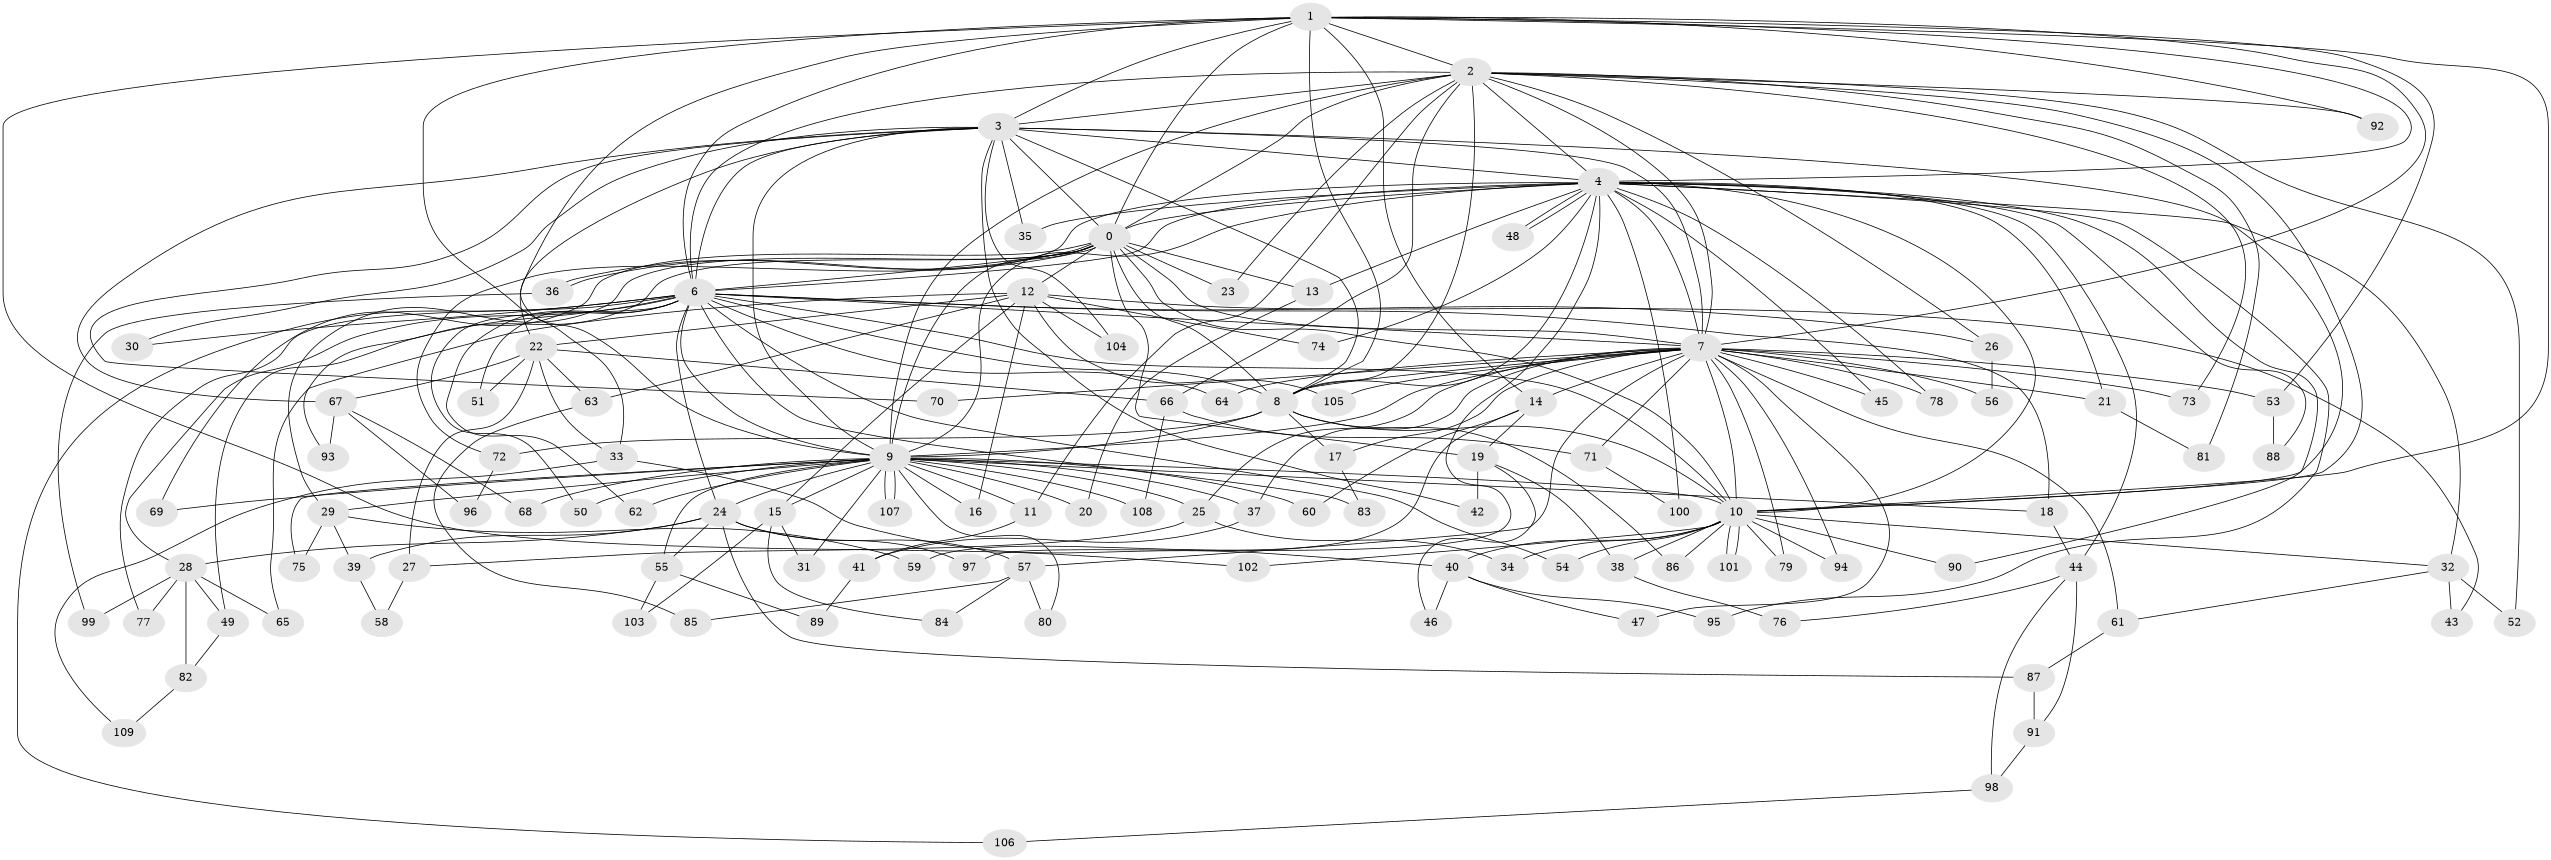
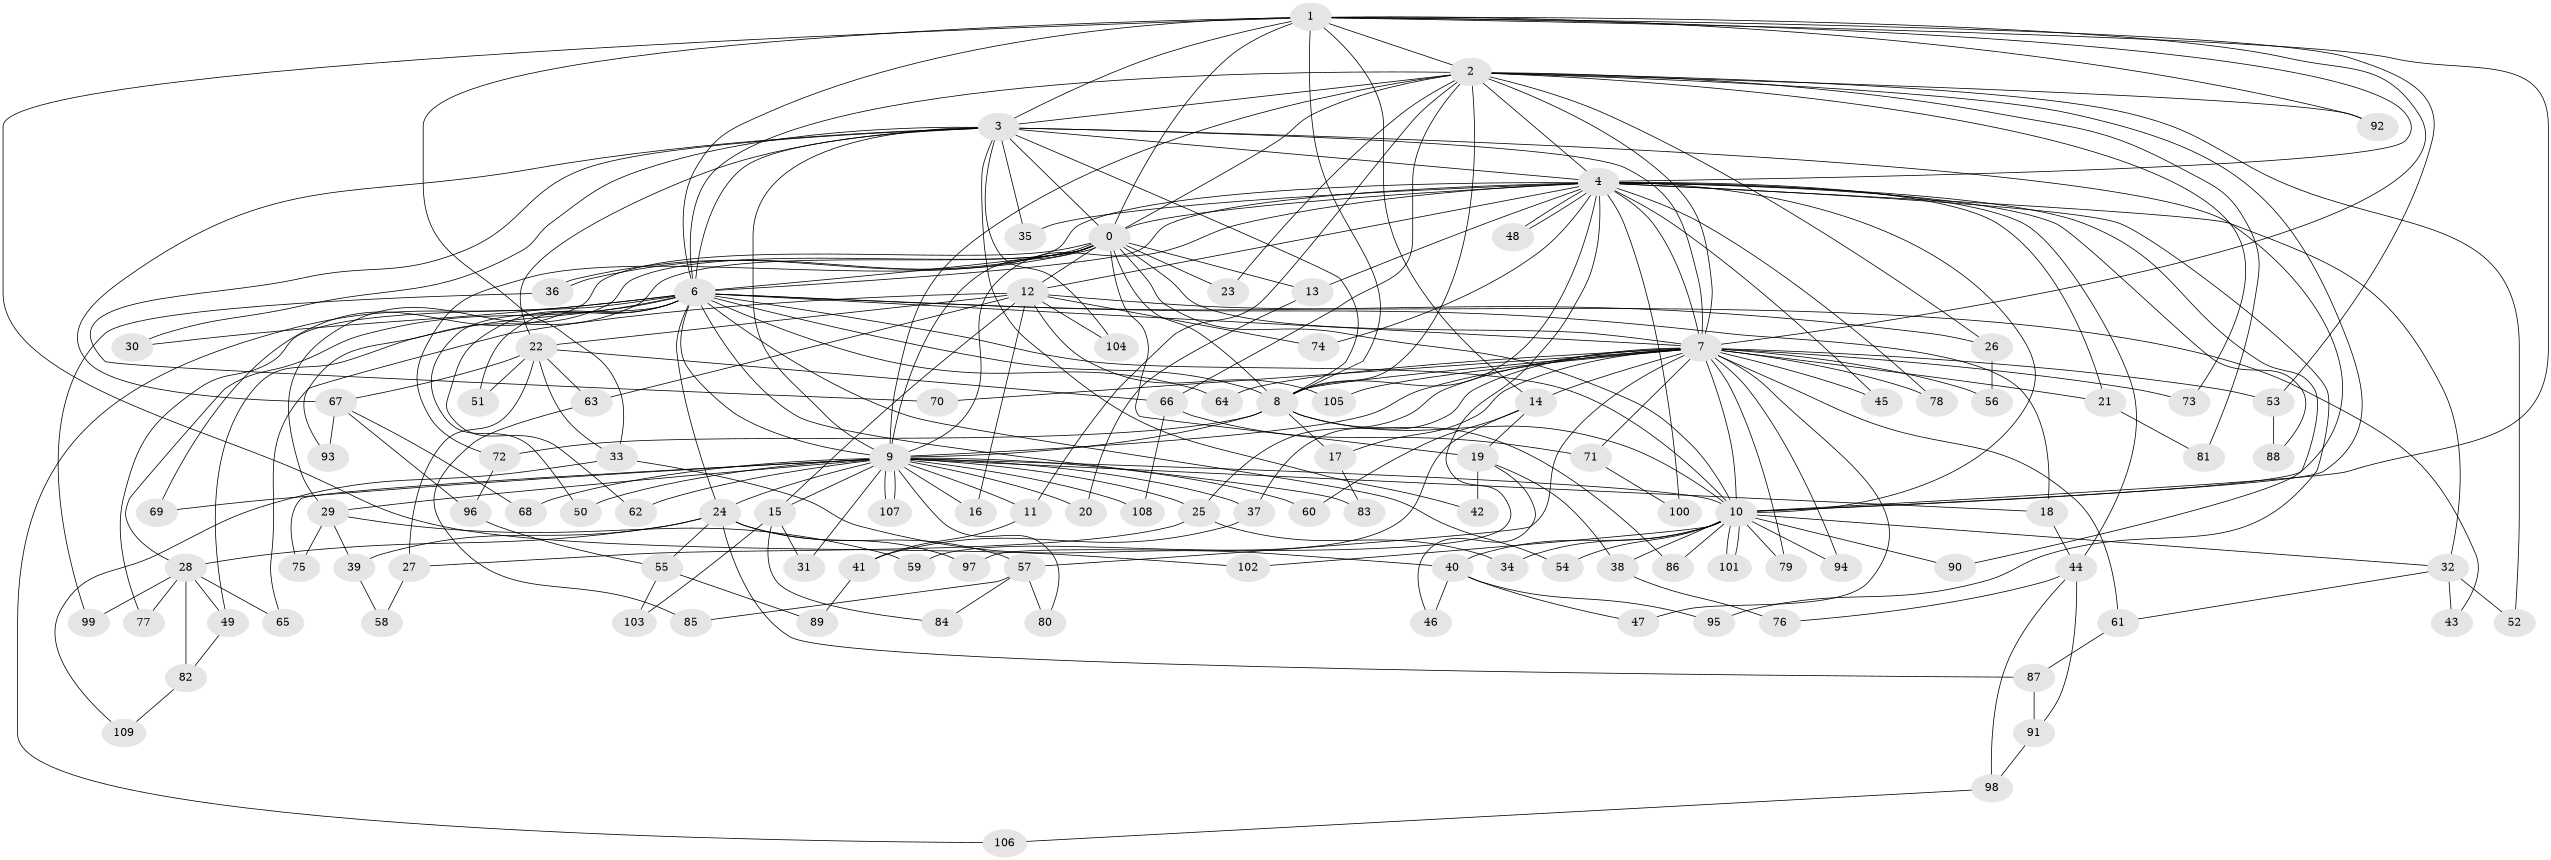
edge "1" -- "9": removed
edge "4" -- "12": added
edge "9" -- "55": now "96" -- "55"
